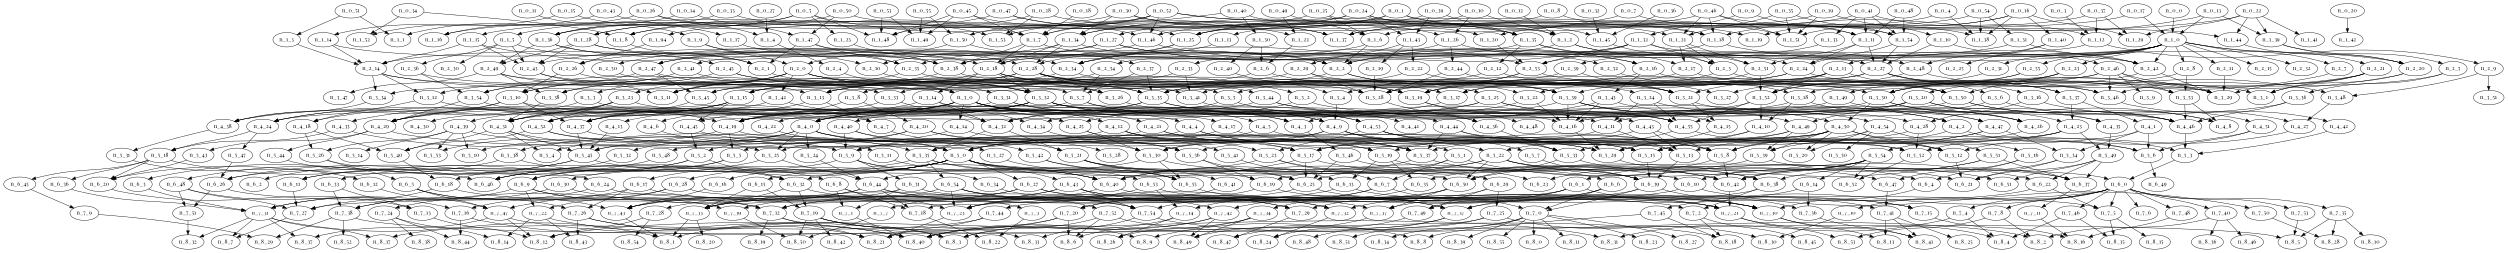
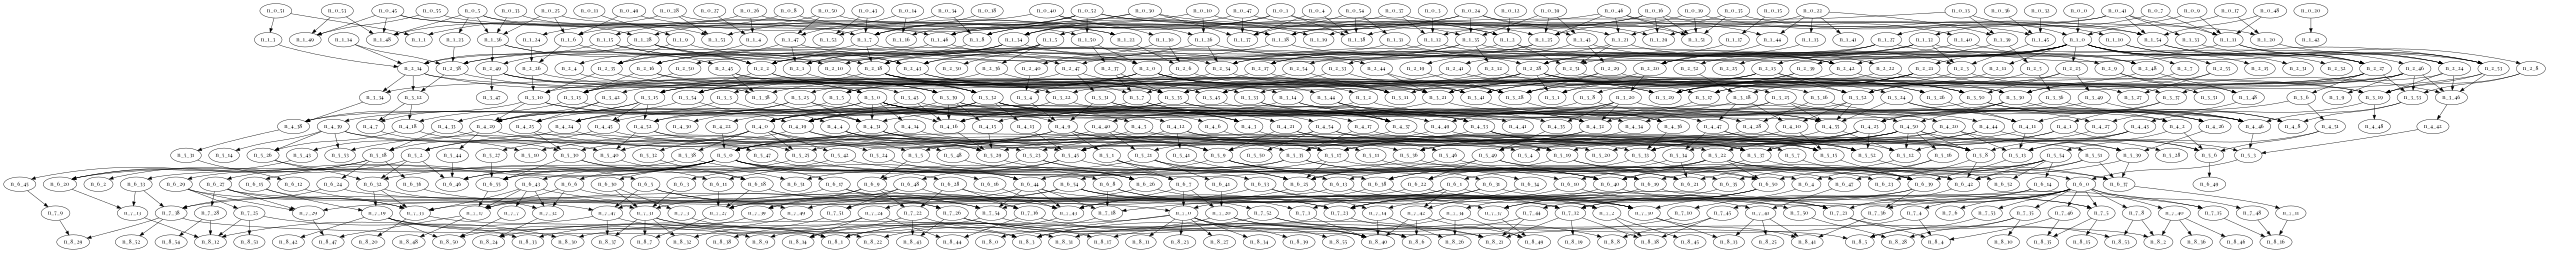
edge "n_0_15" -> "n_1_14": removed
node "n_1_94": label "n_1_94" -> "n_1_24"
edge "n_2_21" -> "n_3_41": added
edge "n_2_31" -> "n_3_39": removed
edge "n_4_49" -> "n_5_30": removed
